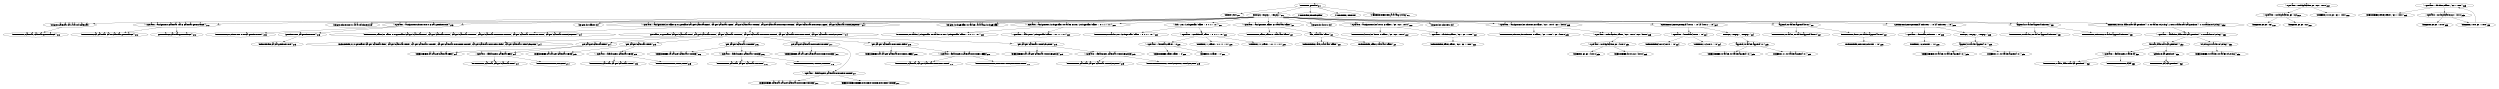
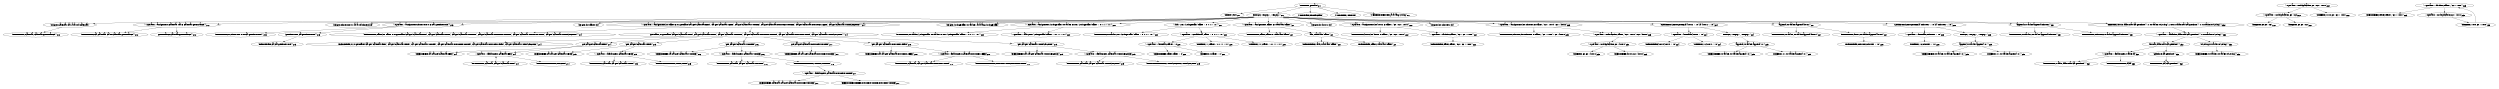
node "(LITERAL,60,60 * 1000)": removed
edge "(get,cal.get(Calendar.DAY_OF_MONTH))" -> "(<operator>.fieldAccess,Calendar.DAY_OF_MONTH)": now "(FIELD_IDENTIFIER,MONTH,MONTH)" -> "(<operator>.fieldAccess,Calendar.DAY_OF_MONTH)"
edge "(<operator>.fieldAccess,Calendar.ERA)" -> "(IDENTIFIER,Calendar,cal.get(Calendar.ERA))": reversed
